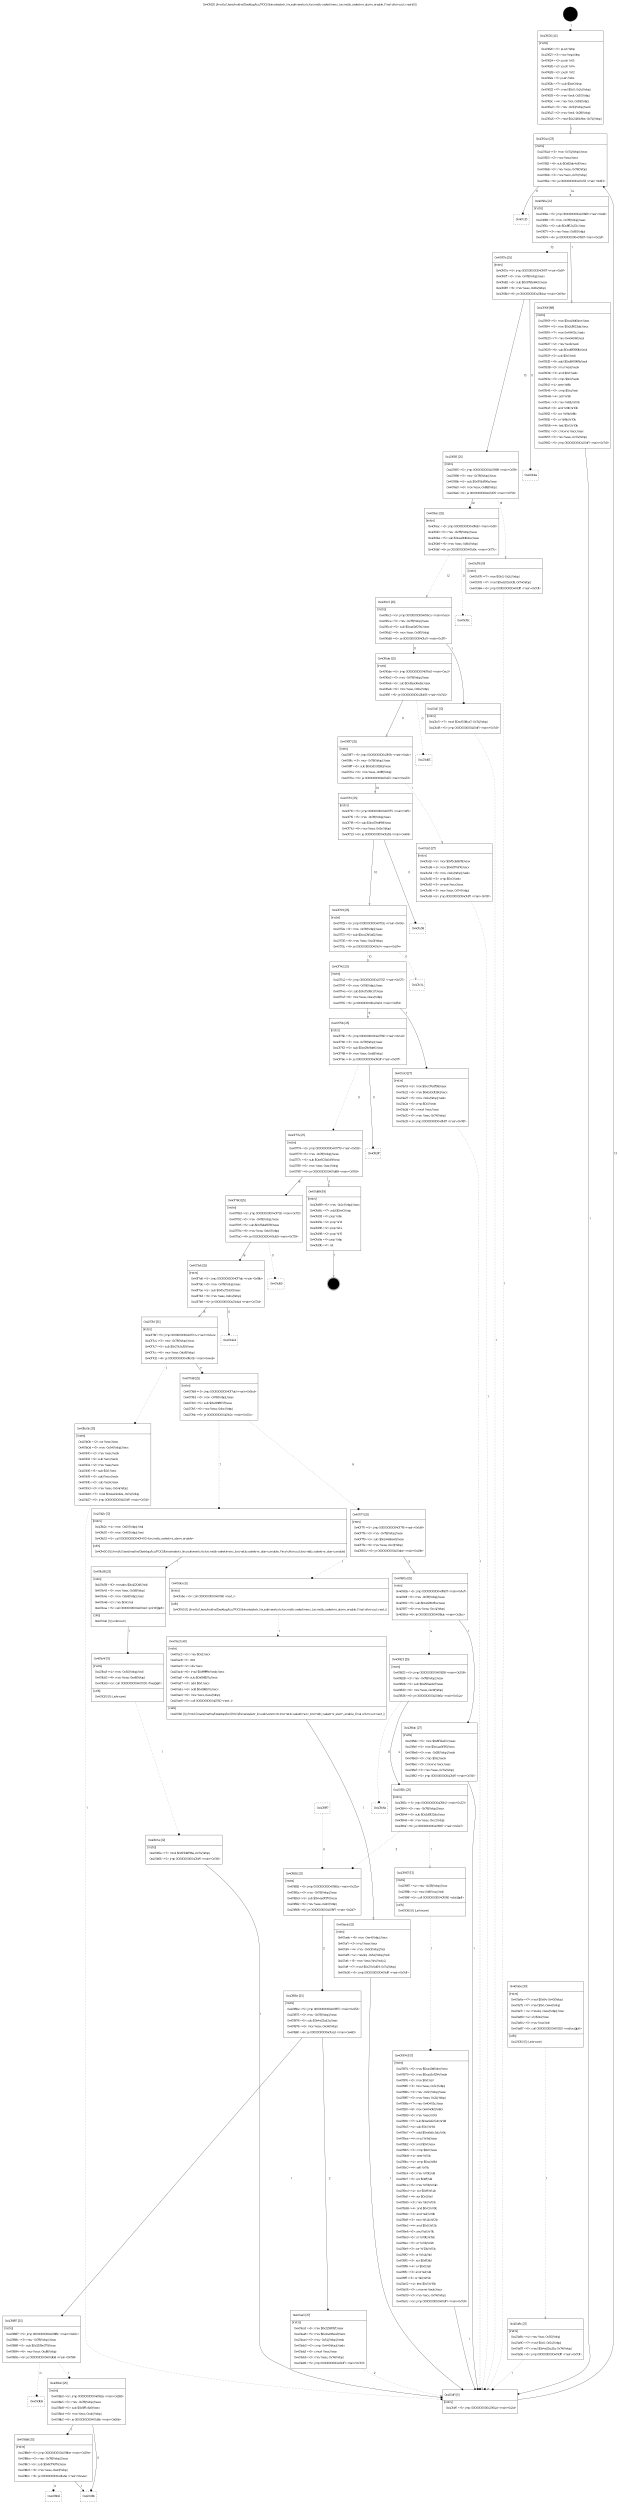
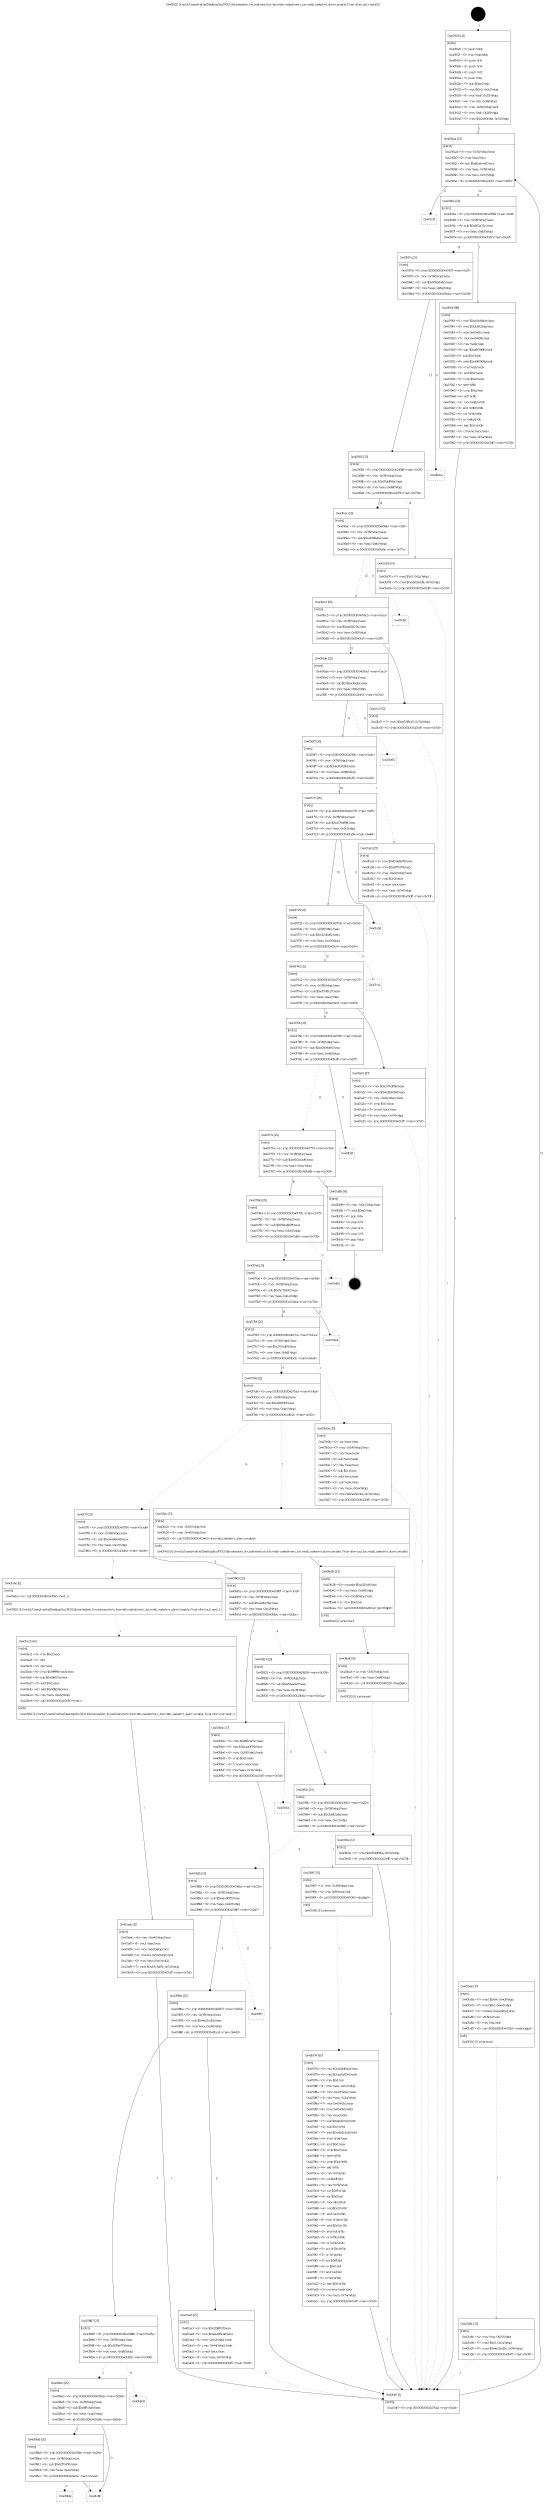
edge "0x4018f7" -> "0x401855 [25]": reversed
